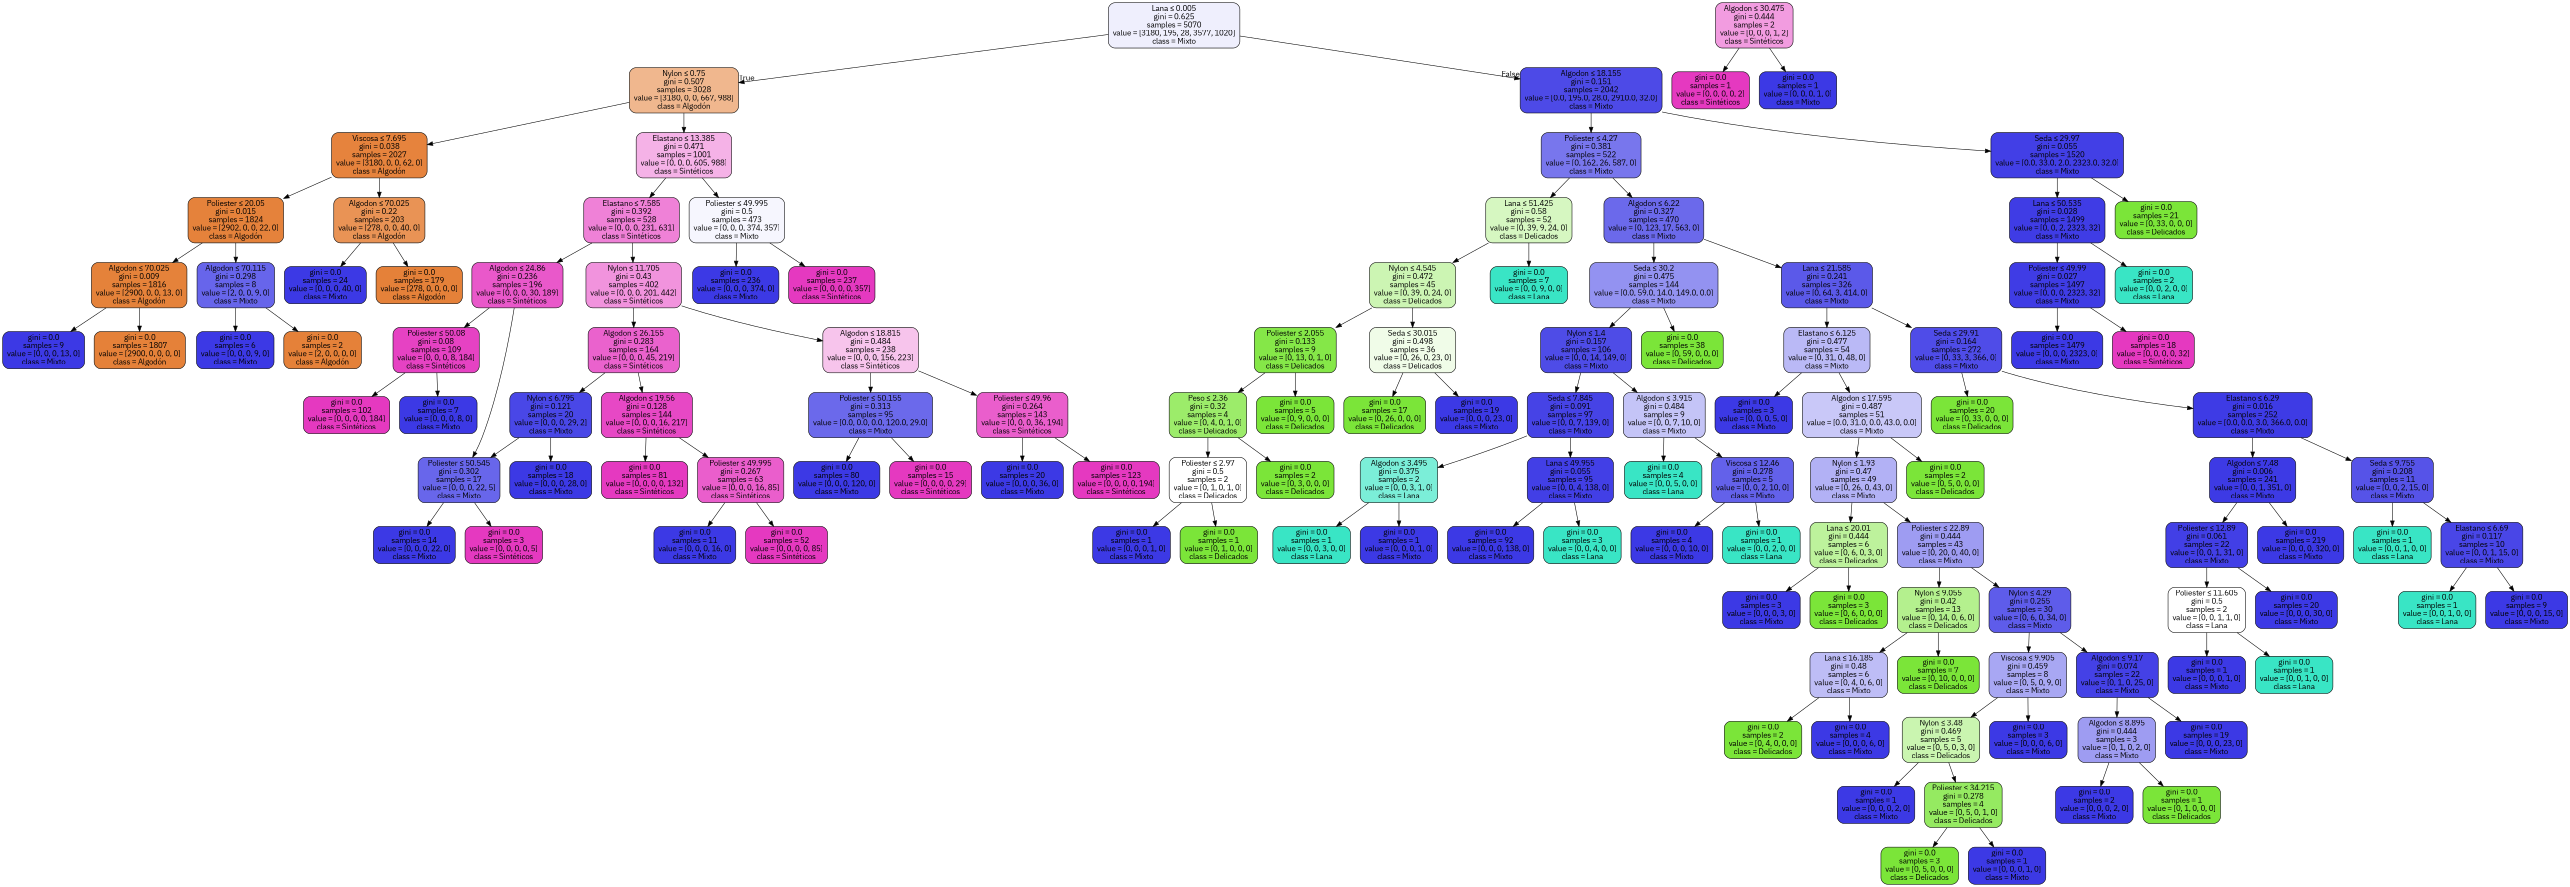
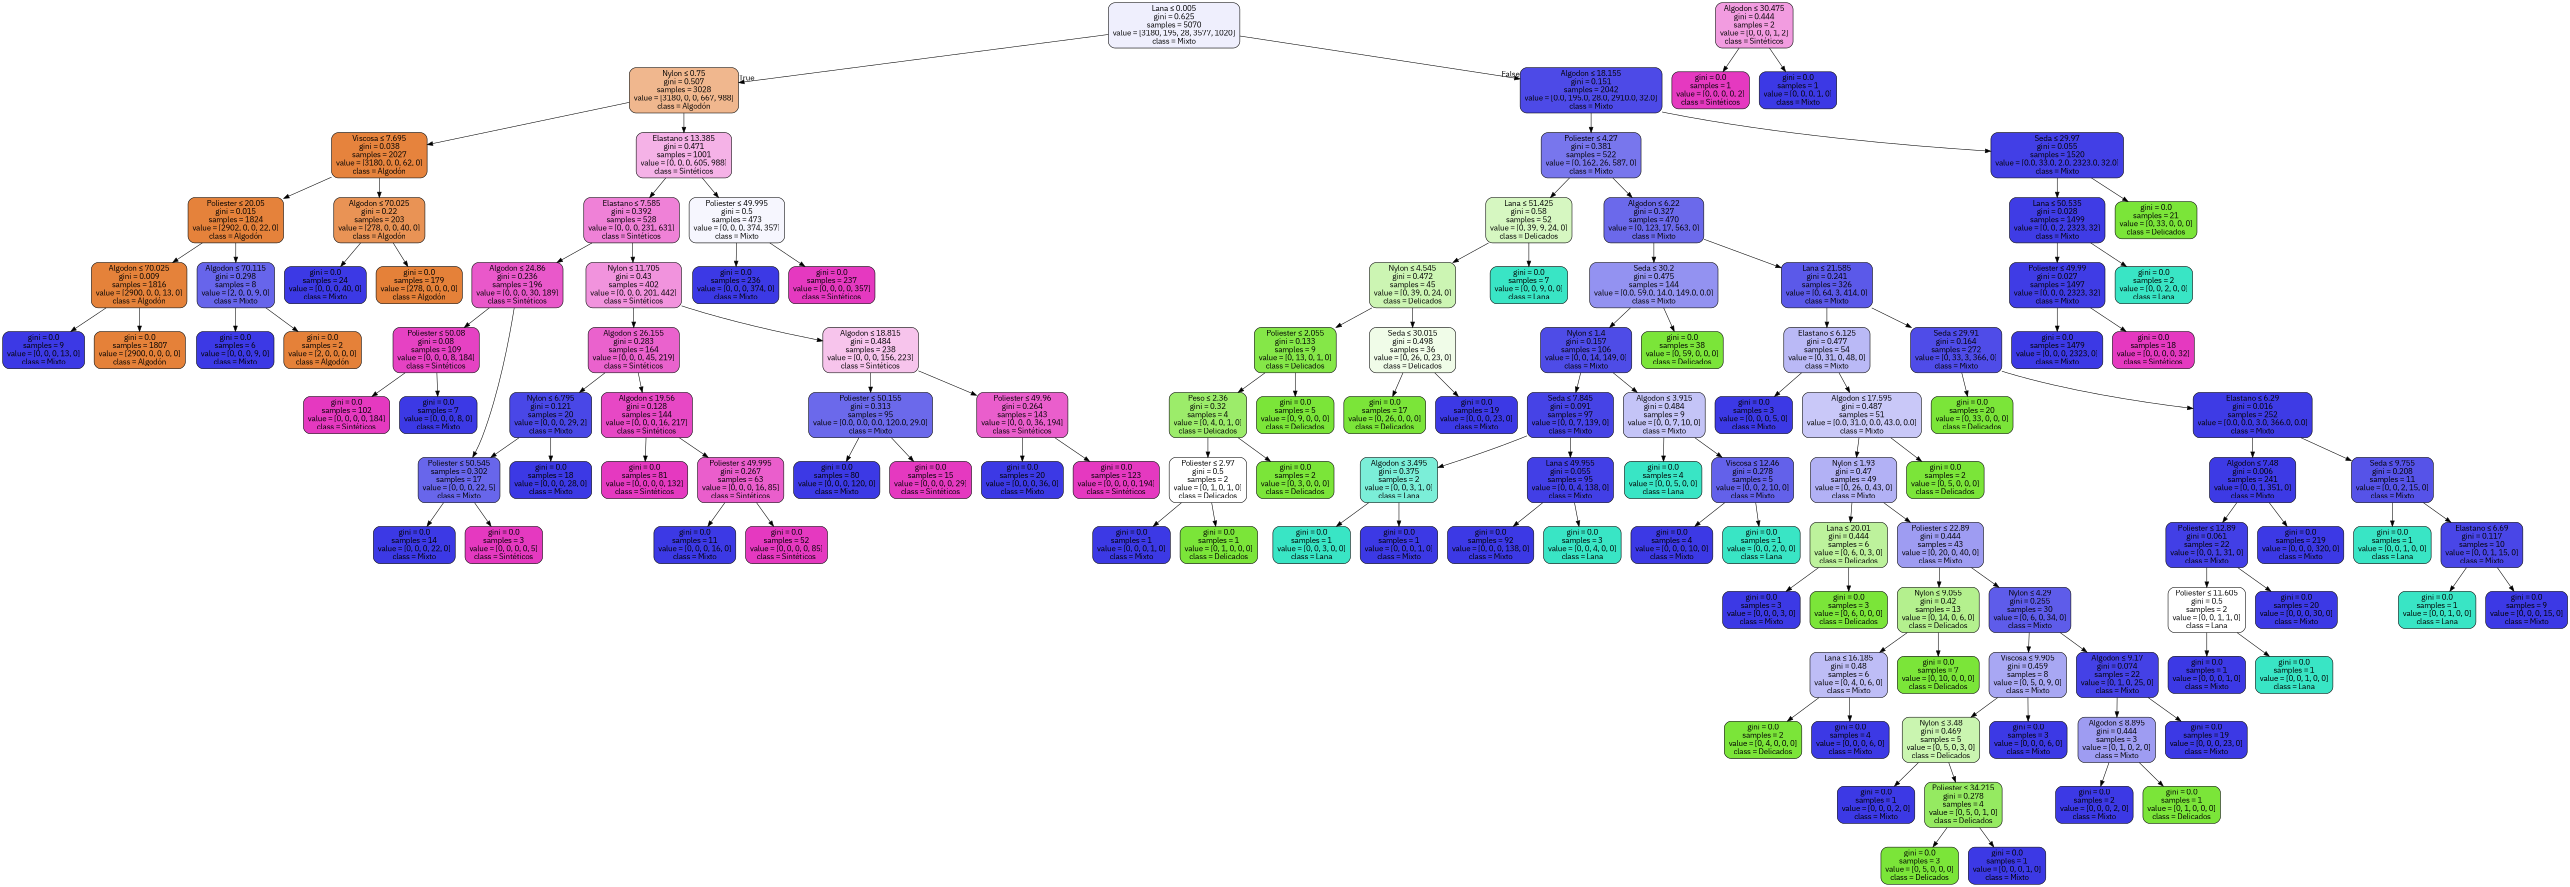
node "Poliester ≤ 50.545": text "gini = 0.302" -> "samples = 0.302"
